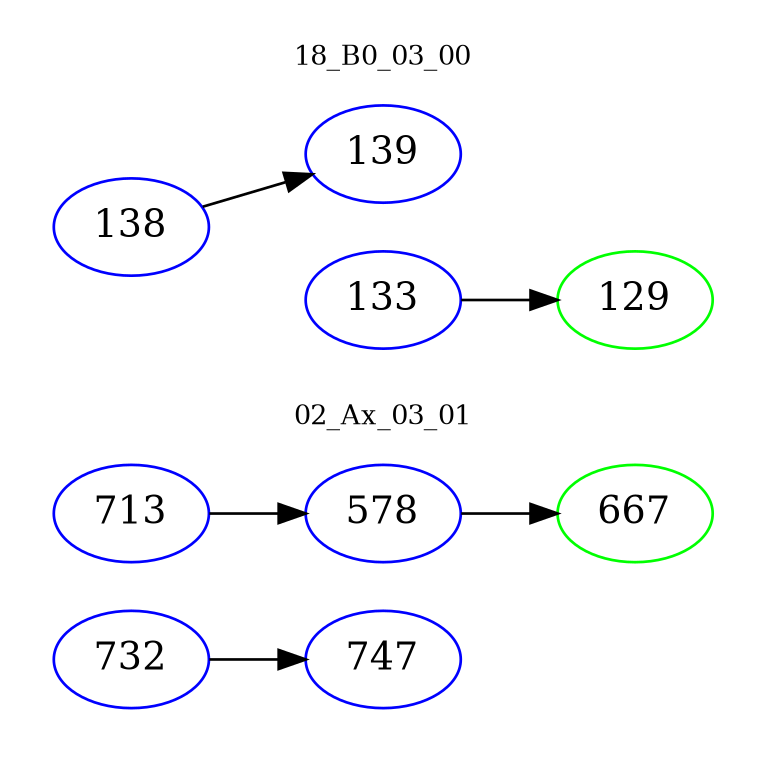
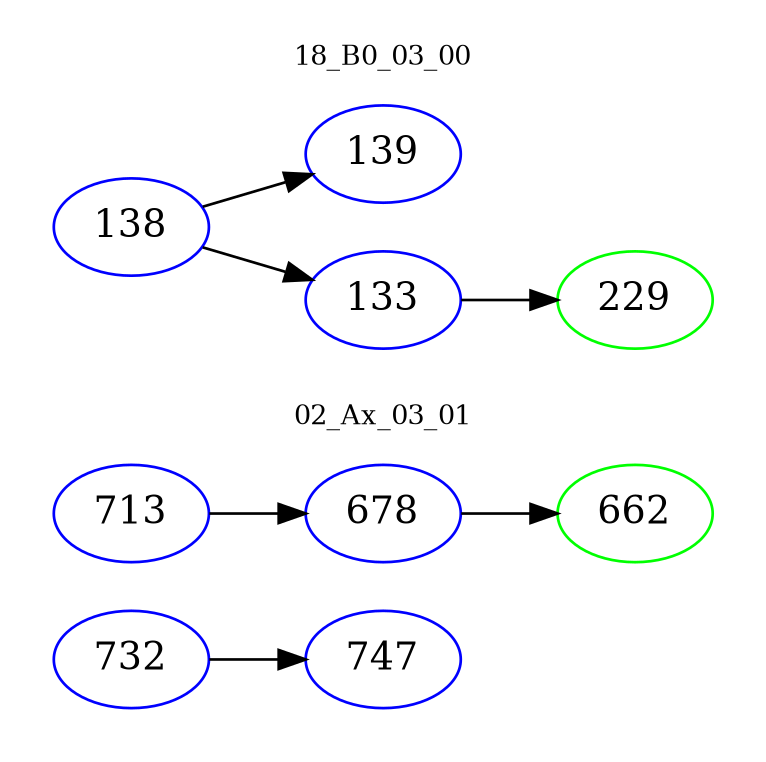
edge "138" -> "133": added
node "129": label "129" -> "229"
node "578": label "578" -> "678"
node "667": label "667" -> "662"
